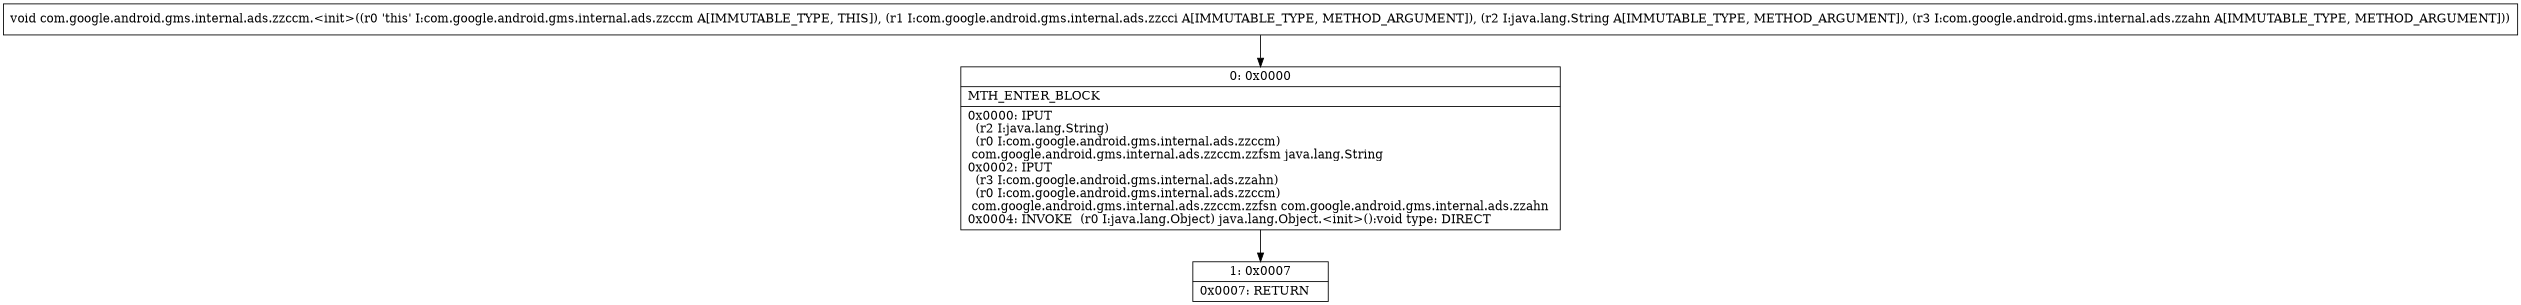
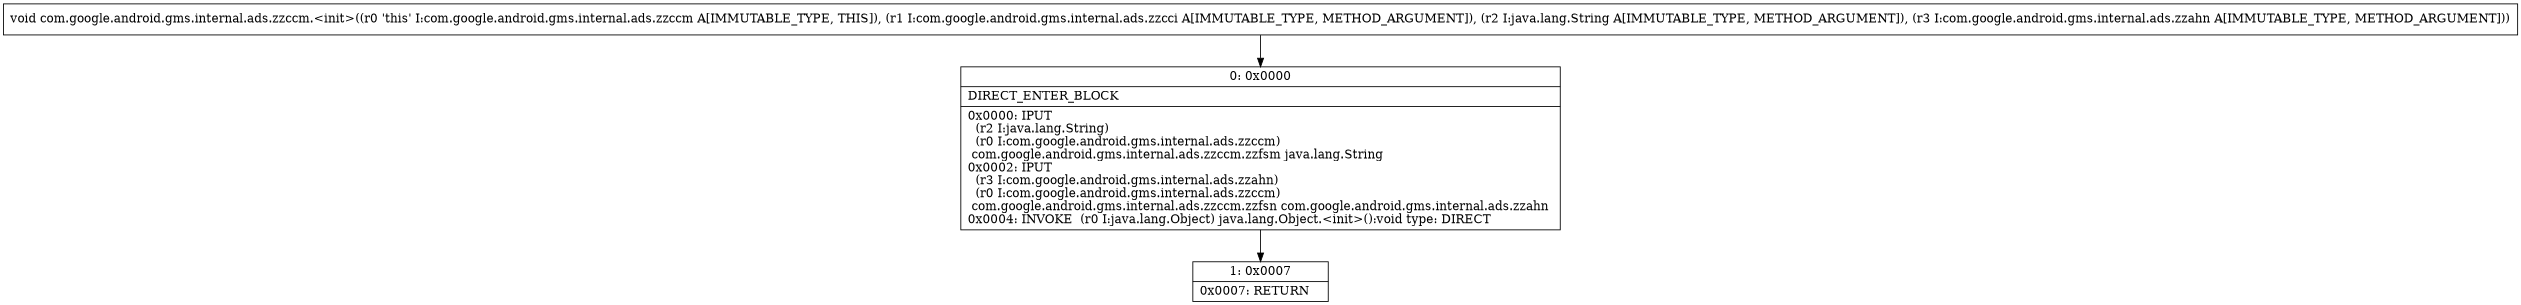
node "0: 0x0000": text "MTH_ENTER_BLOCK" -> "DIRECT_ENTER_BLOCK"
